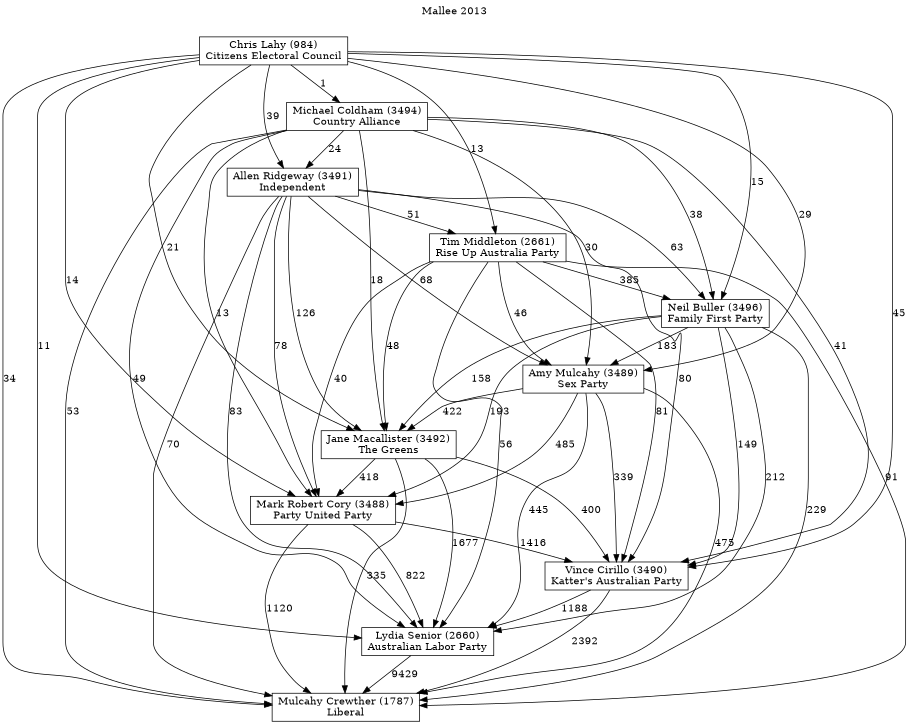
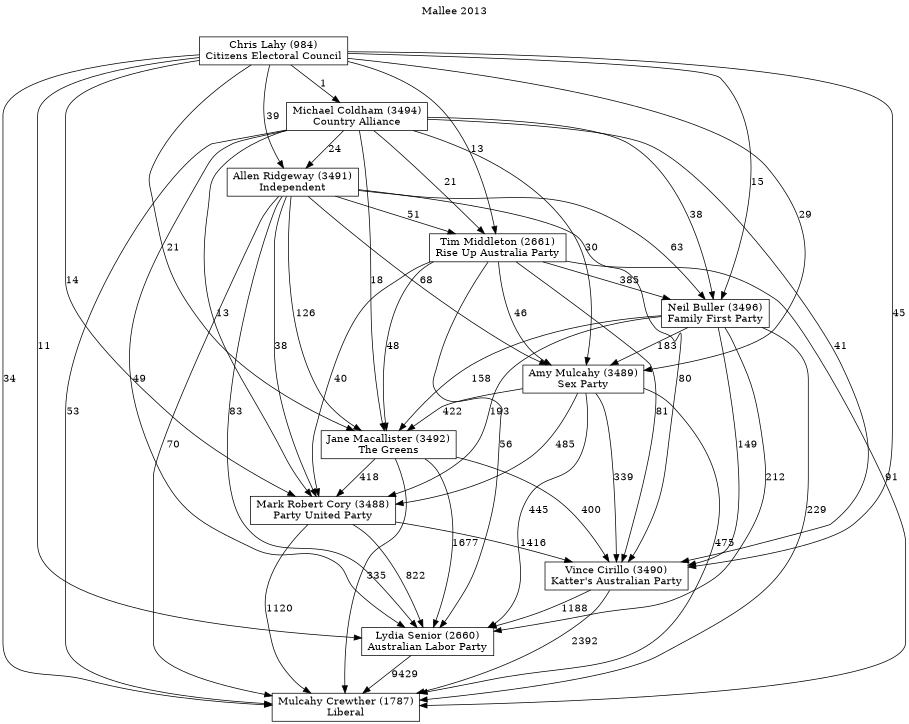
edge "Michael Coldham (3494) Country Alliance" -> "Tim Middleton (2661) Rise Up Australia Party": added, label "21"
edge "Allen Ridgeway (3491) Independent" -> "Mark Robert Cory (3488) Party United Party": label "78" -> "38"
